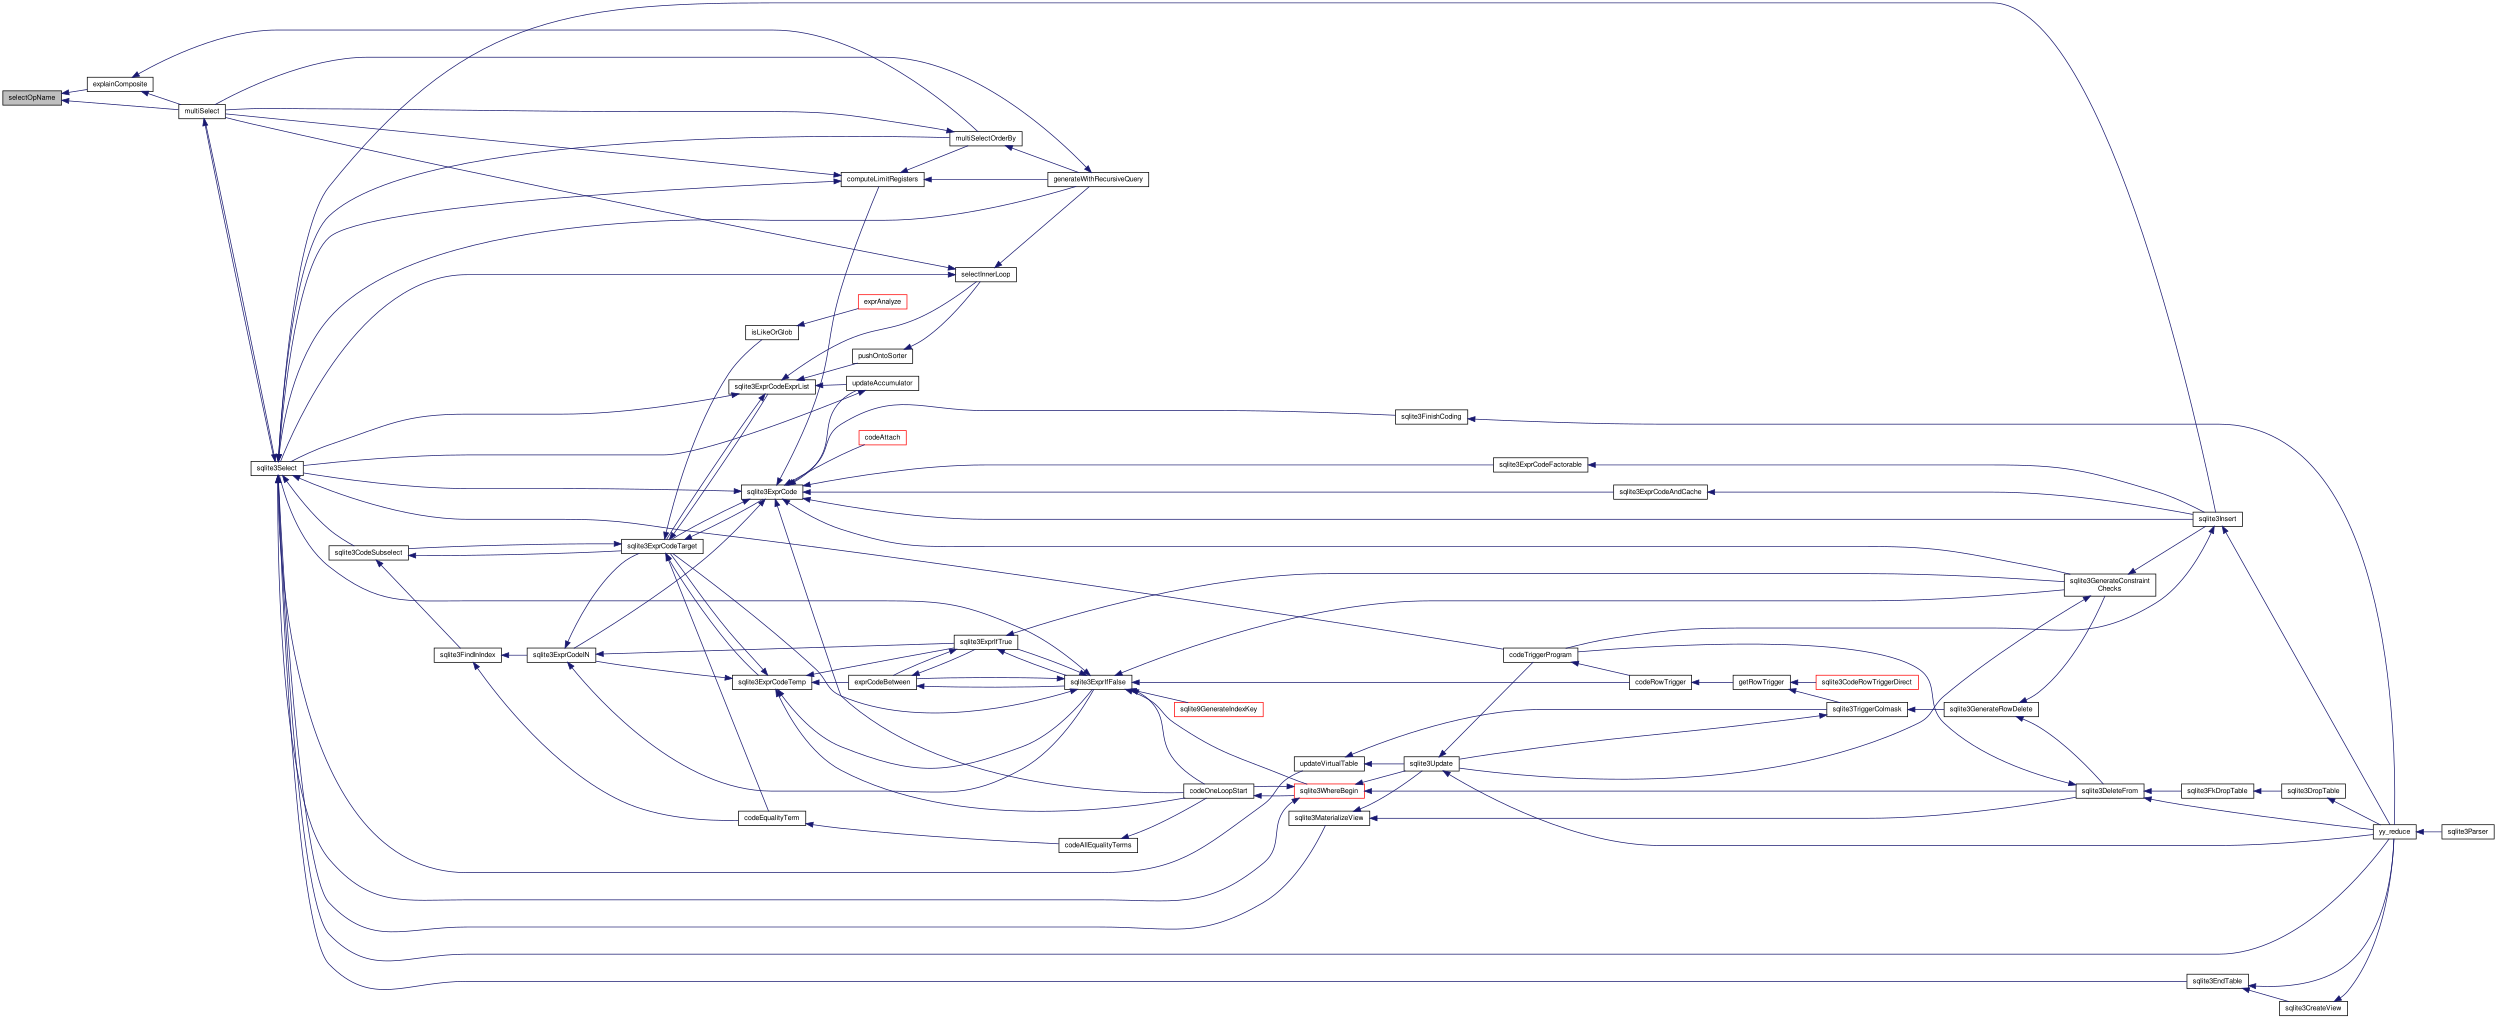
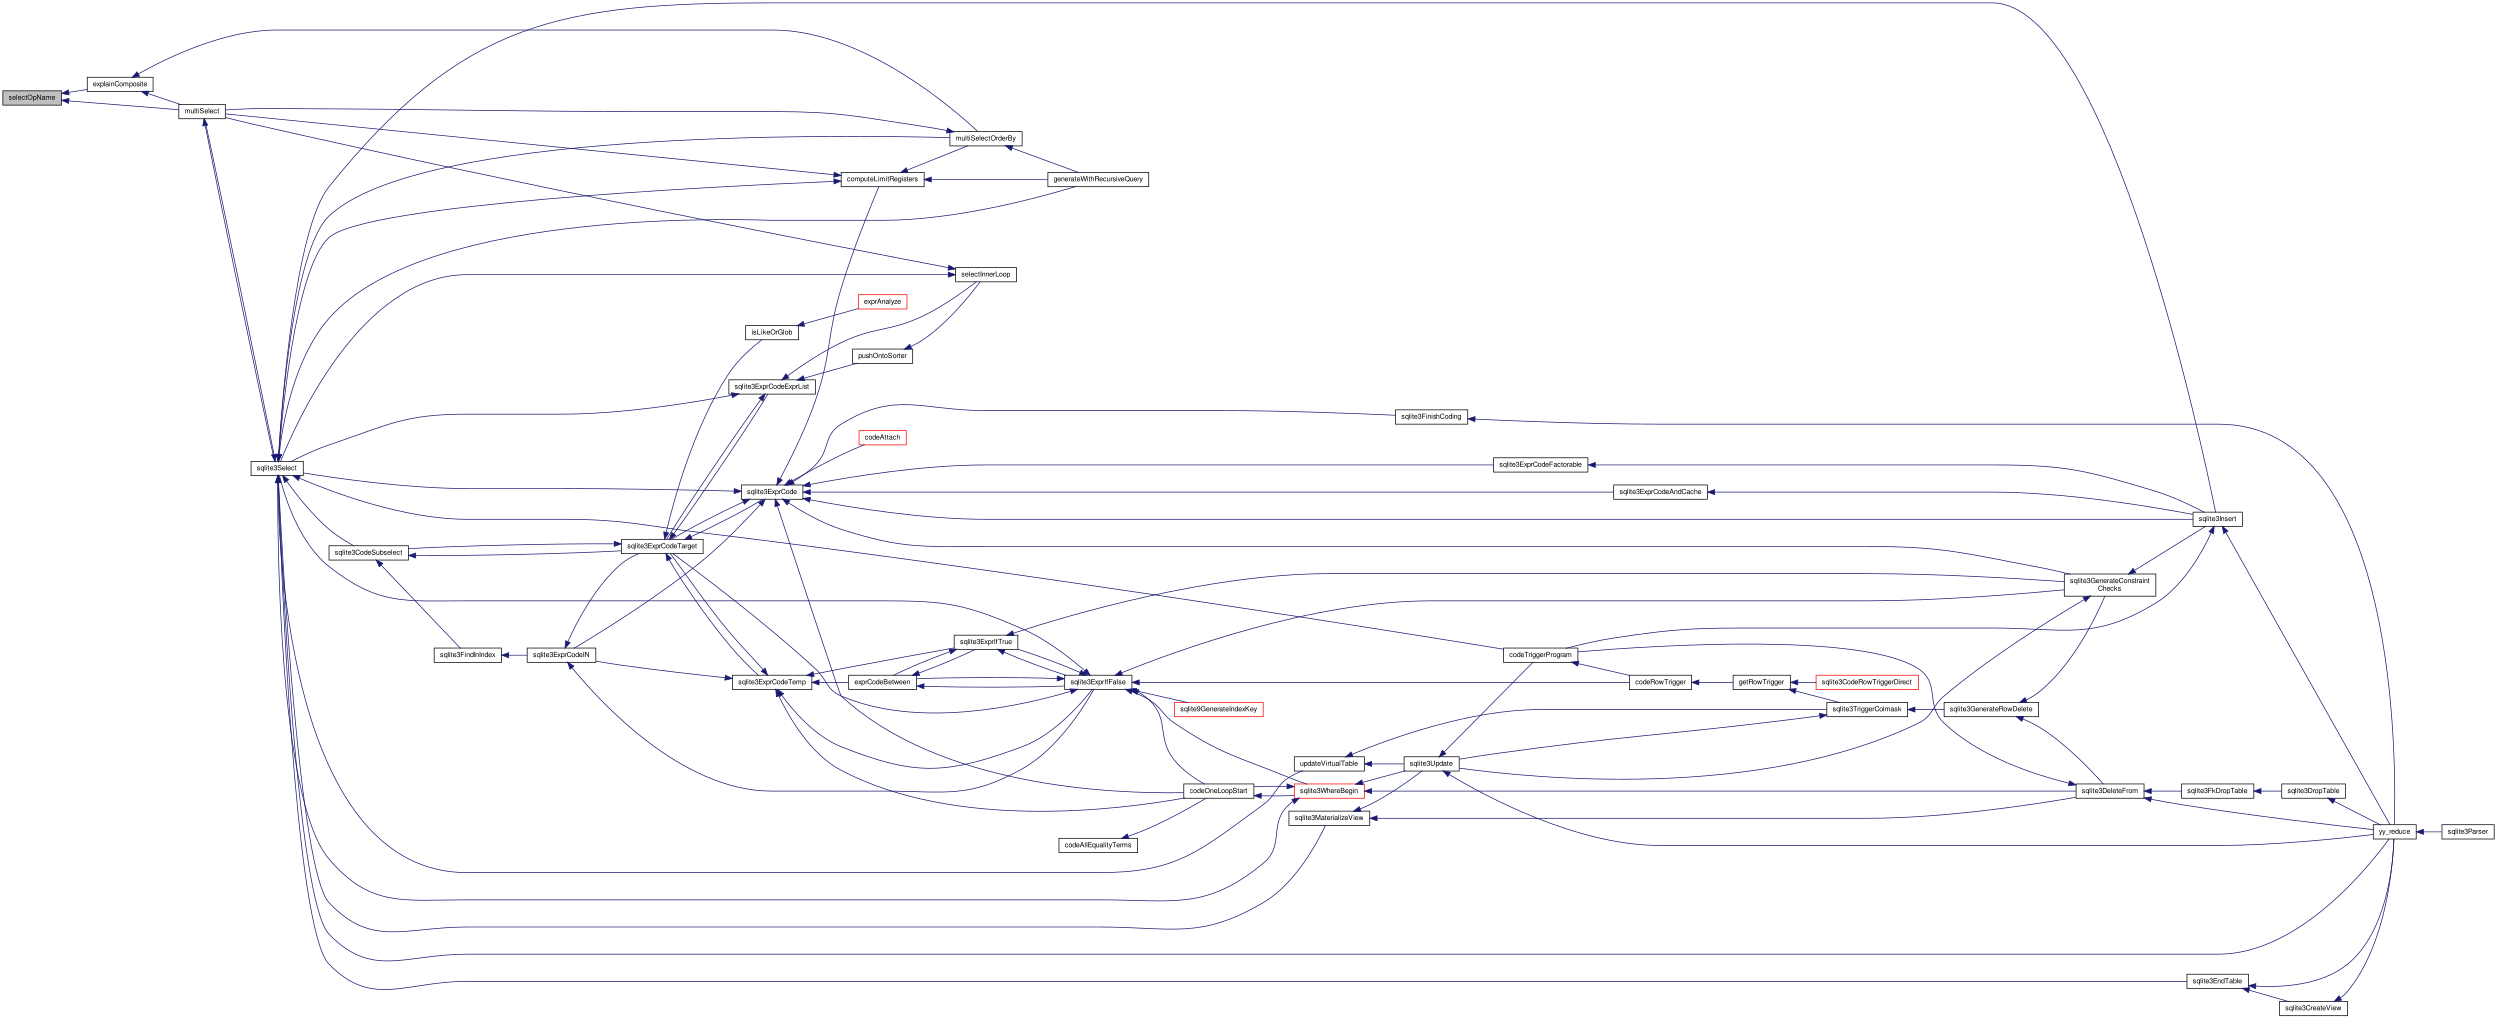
edge "multiSelect" -> "generateWithRecursiveQuery": removed
edge "generateWithRecursiveQuery" -> "selectInnerLoop": removed
node "updateAccumulator": removed
edge "sqlite3ExprIfTrue" -> "sqlite3ExprCodeIN": removed
node "codeEqualityTerm": removed
